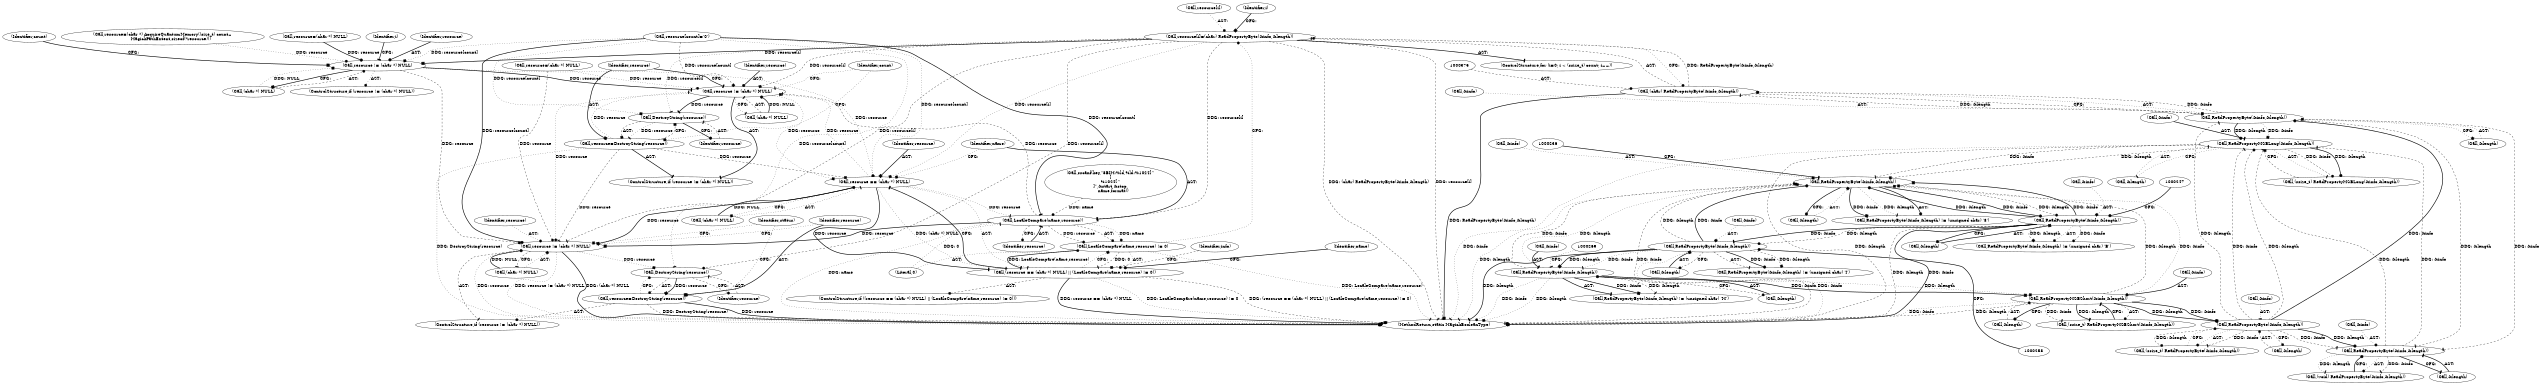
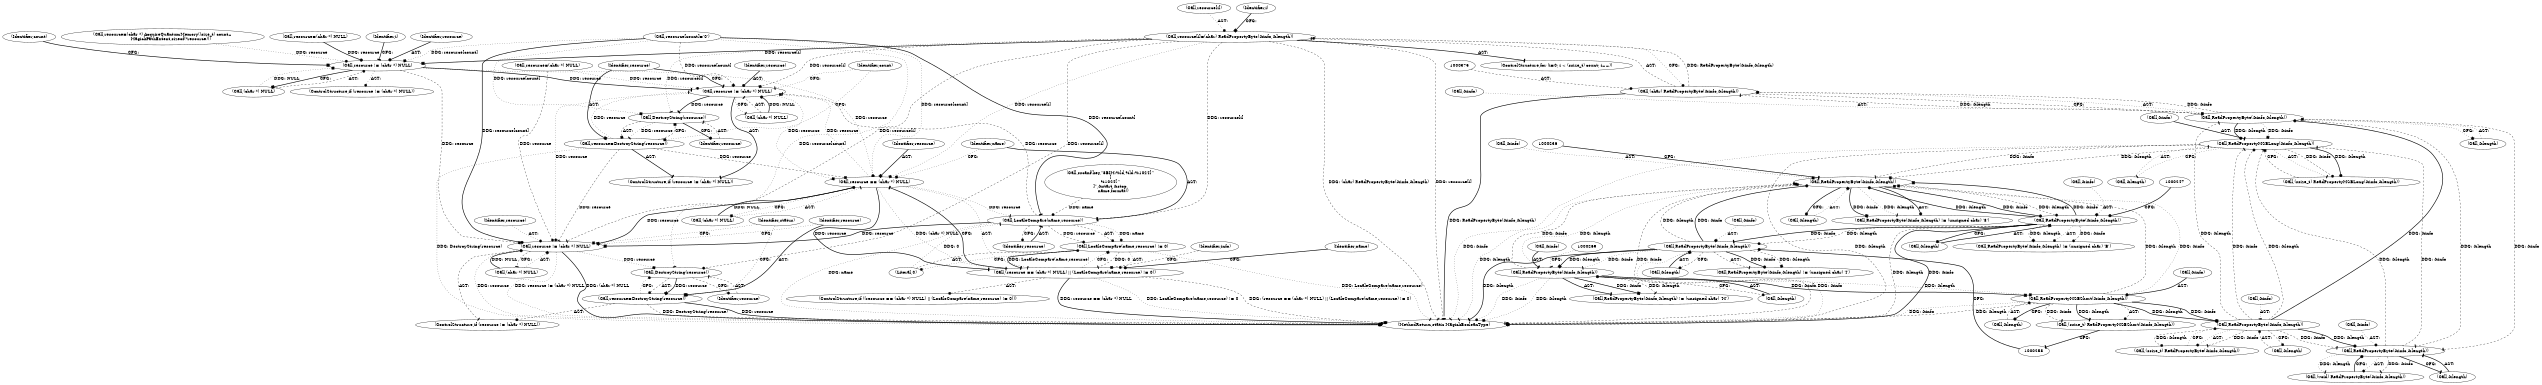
edge "(Call,(char) ReadPropertyByte(&info,&length))" -> "(MethodReturn,static MagickBooleanType)": arrowhead box -> tee
edge "(Call,LocaleCompare(name,resource) != 0)" -> "(Call,resource[i]=(char) ReadPropertyByte(&info,&length))": now "(Call,LocaleCompare(name,resource) != 0)" -> "(Literal,0)"
edge "(Literal,0)" -> "(Call,LocaleCompare(name,resource) != 0)": style dotted -> dashed
edge "(Call,(ssize_t) ReadPropertyMSBShort(&info,&length))" -> "(Call,ReadPropertyMSBShort(&info,&length))": now "(Call,(ssize_t) ReadPropertyMSBShort(&info,&length))" -> "1000258"
